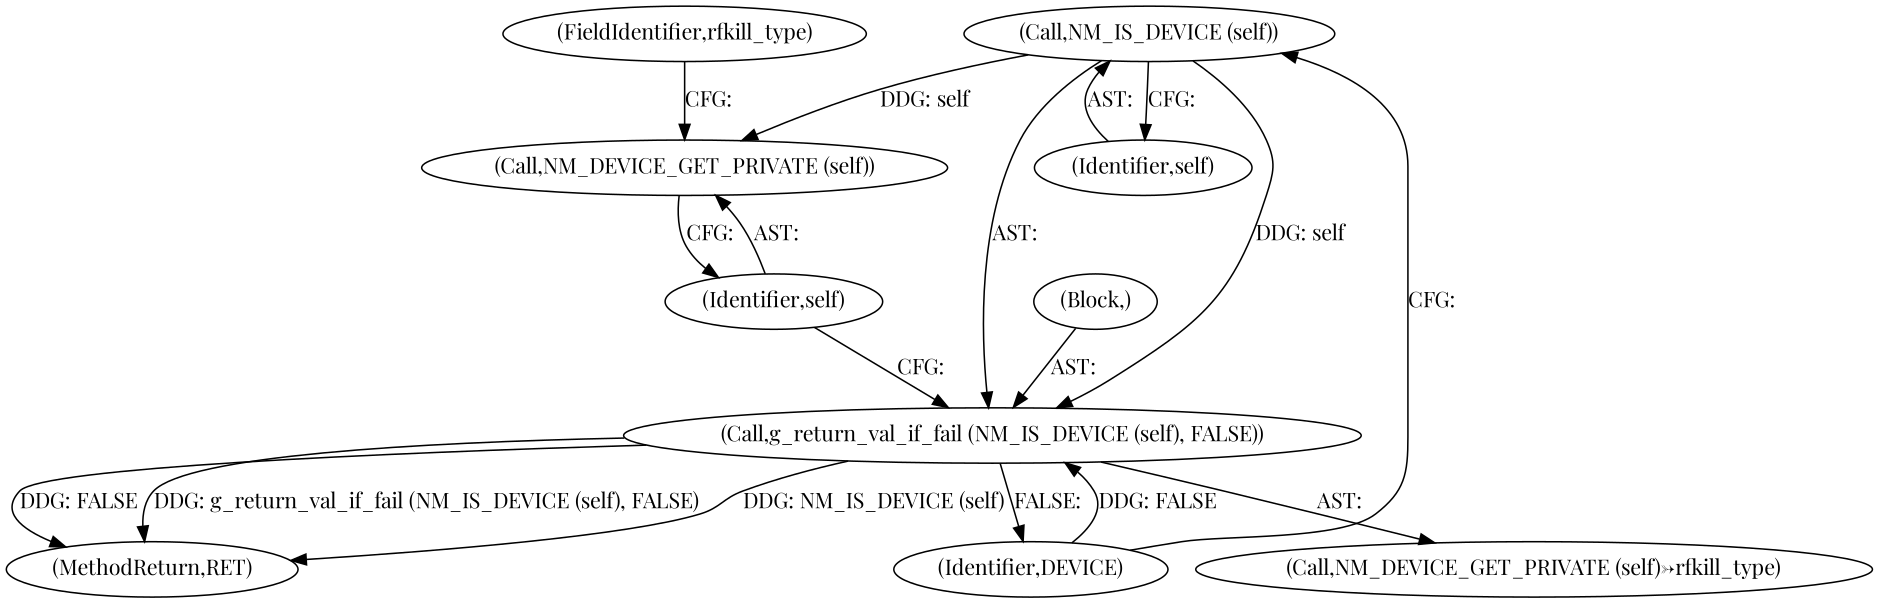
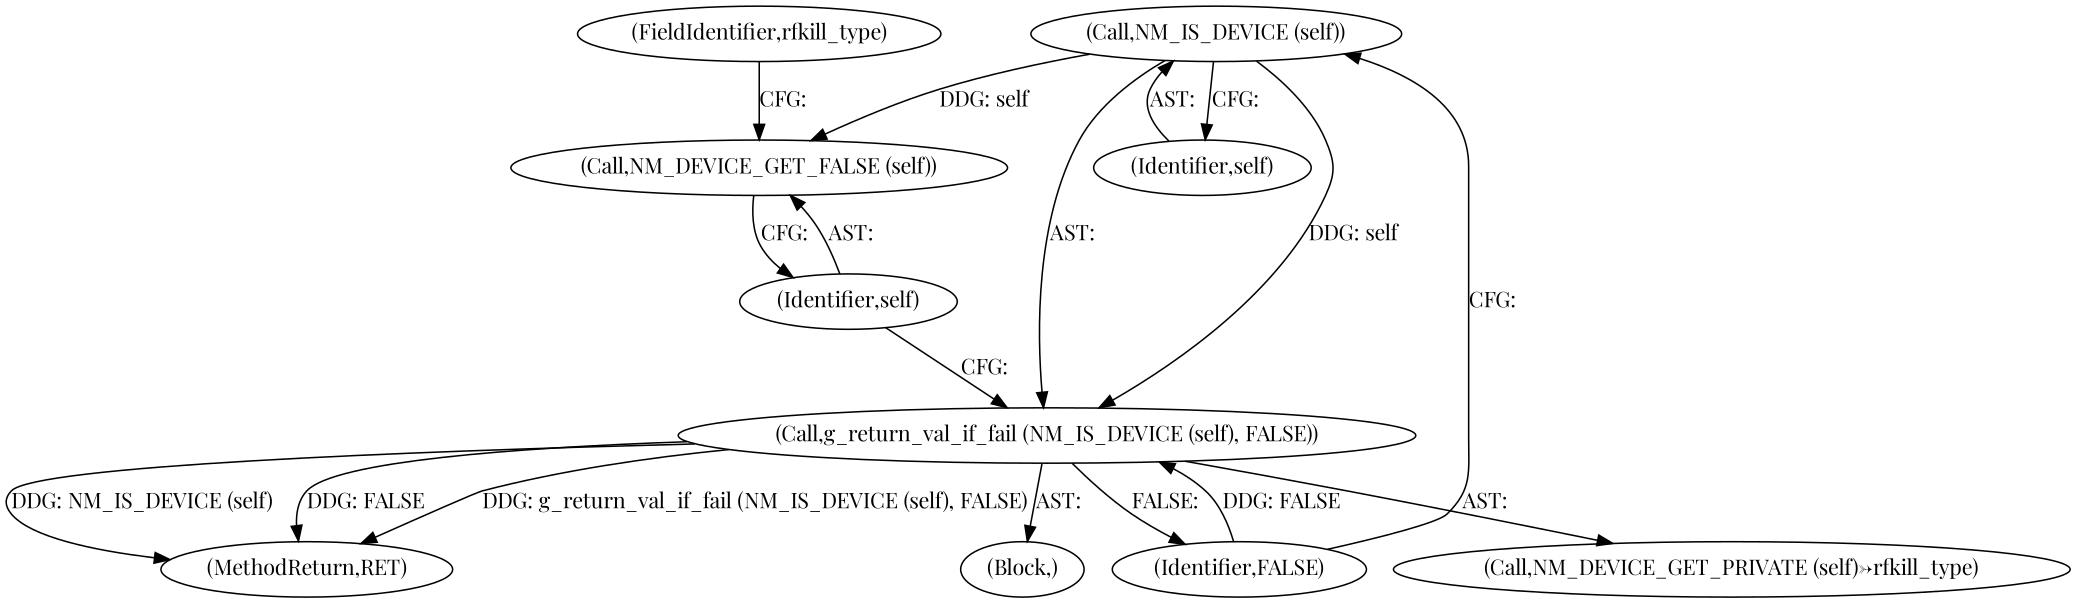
node "(Call,NM_DEVICE_GET_PRIVATE (self))": label "(Call,NM_DEVICE_GET_PRIVATE (self))" -> "(Call,NM_DEVICE_GET_FALSE (self))"
edge "(Block,)" -> "(Call,g_return_val_if_fail (NM_IS_DEVICE (self), FALSE))": reversed
node "(Identifier,DEVICE)": label "(Identifier,DEVICE)" -> "(Identifier,FALSE)"
